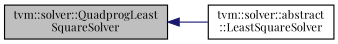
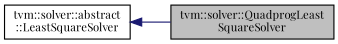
edge "tvm::solver::abstract ::LeastSquareSolver" -> "tvm::solver::QuadprogLeast SquareSolver": reversed
